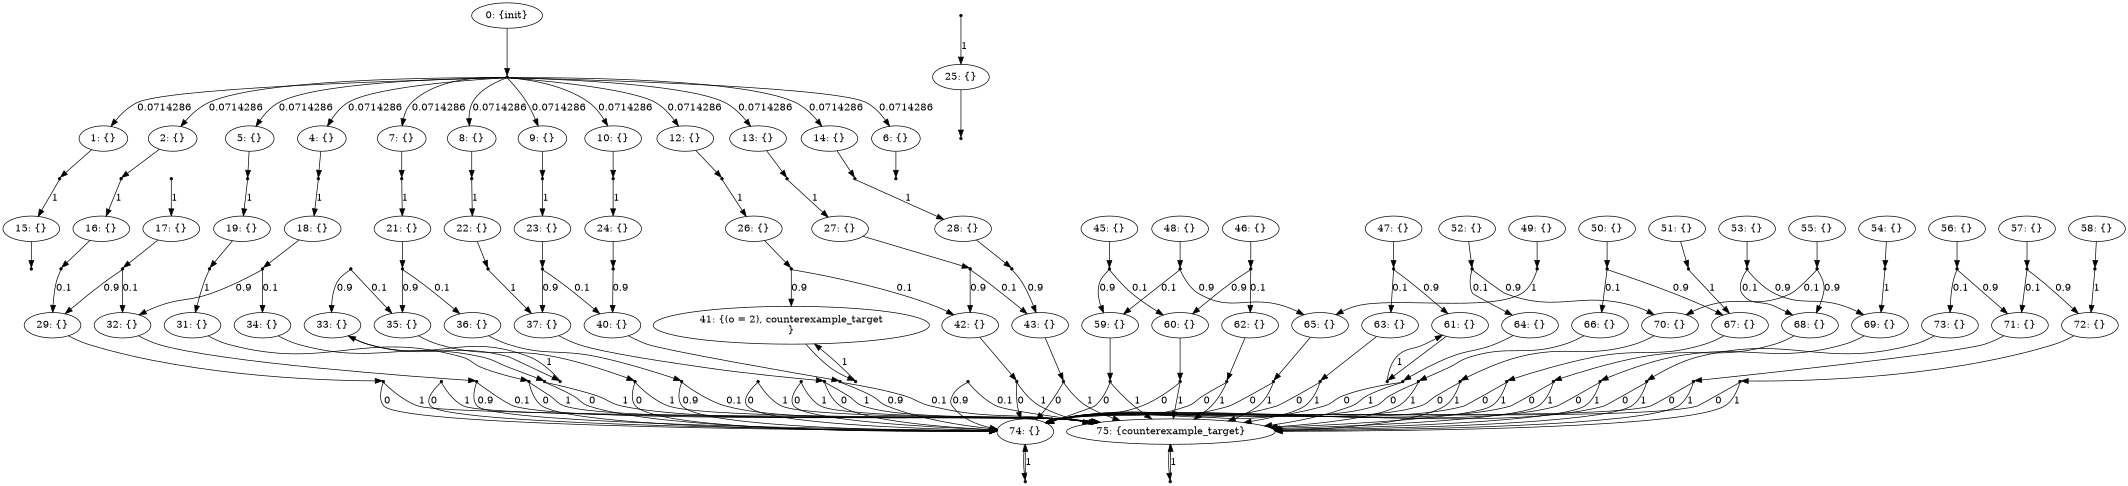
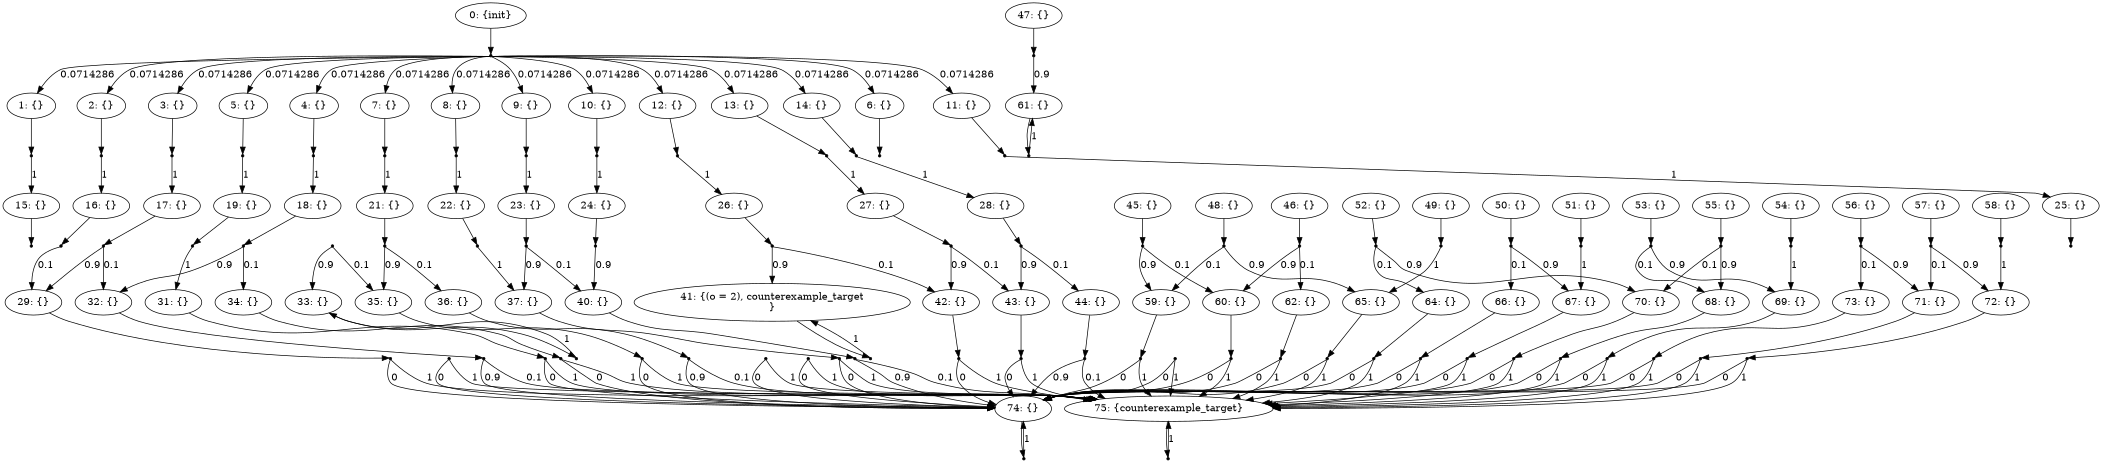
node "3: {}": added
node "11: {}": added
node "44: {}": added
node "63: {}": removed
